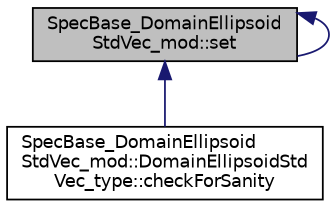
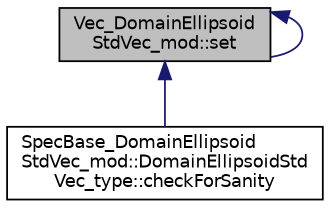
node "SpecBase_DomainEllipsoid StdVec_mod::set": label "SpecBase_DomainEllipsoid StdVec_mod::set" -> "Vec_DomainEllipsoid StdVec_mod::set"
